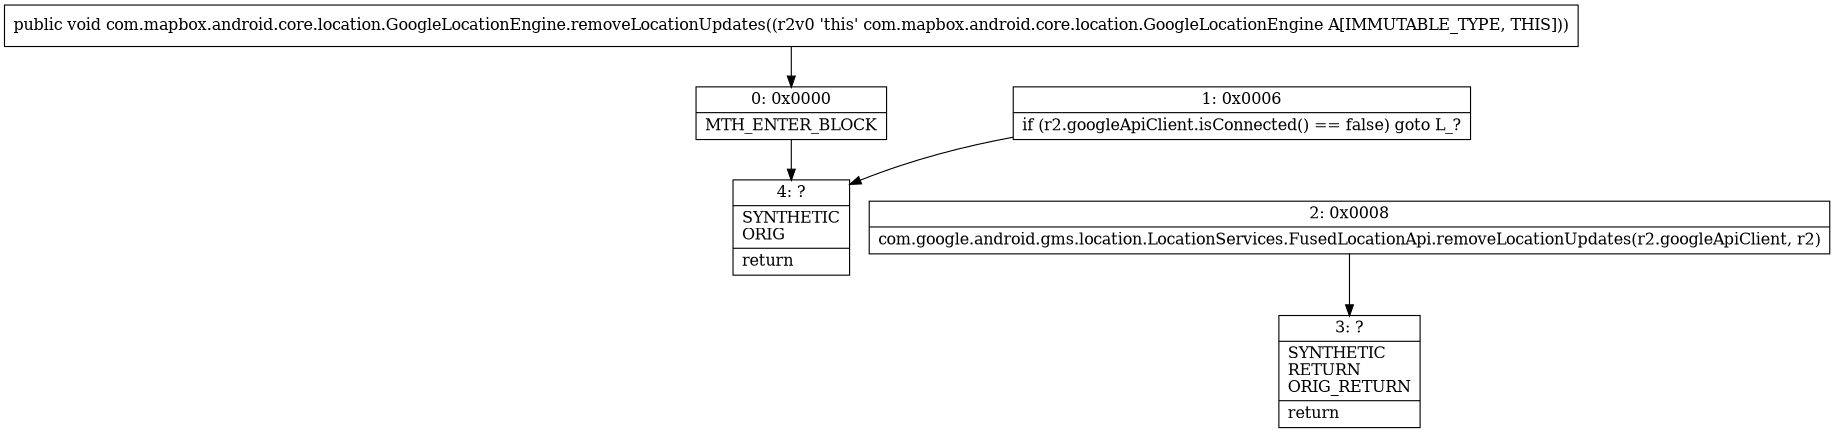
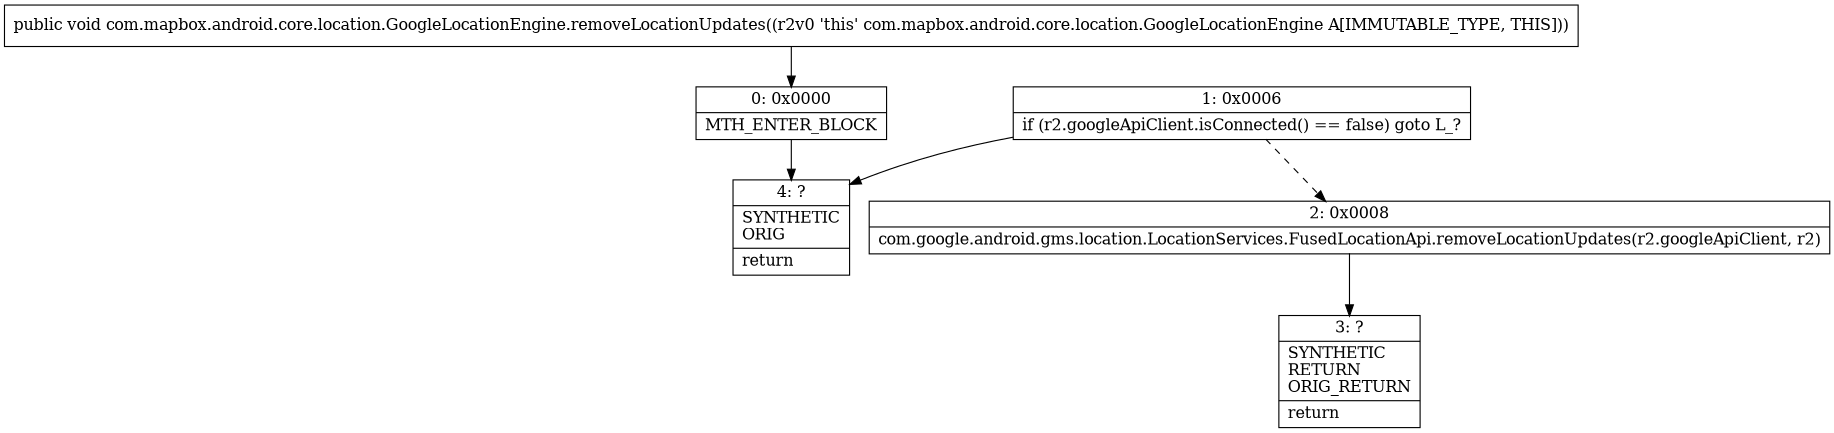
edge "1: 0x0006" -> "2: 0x0008": added
